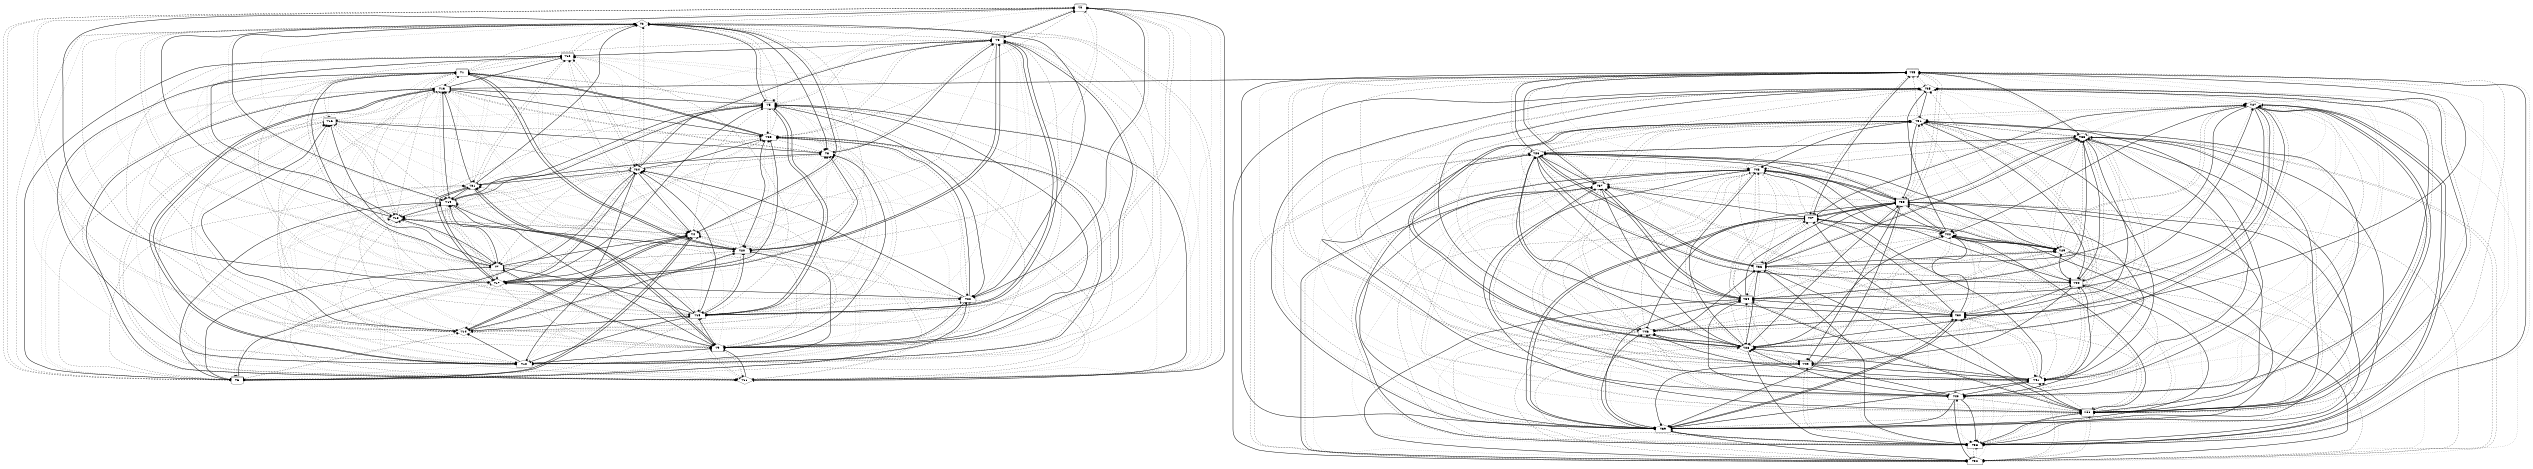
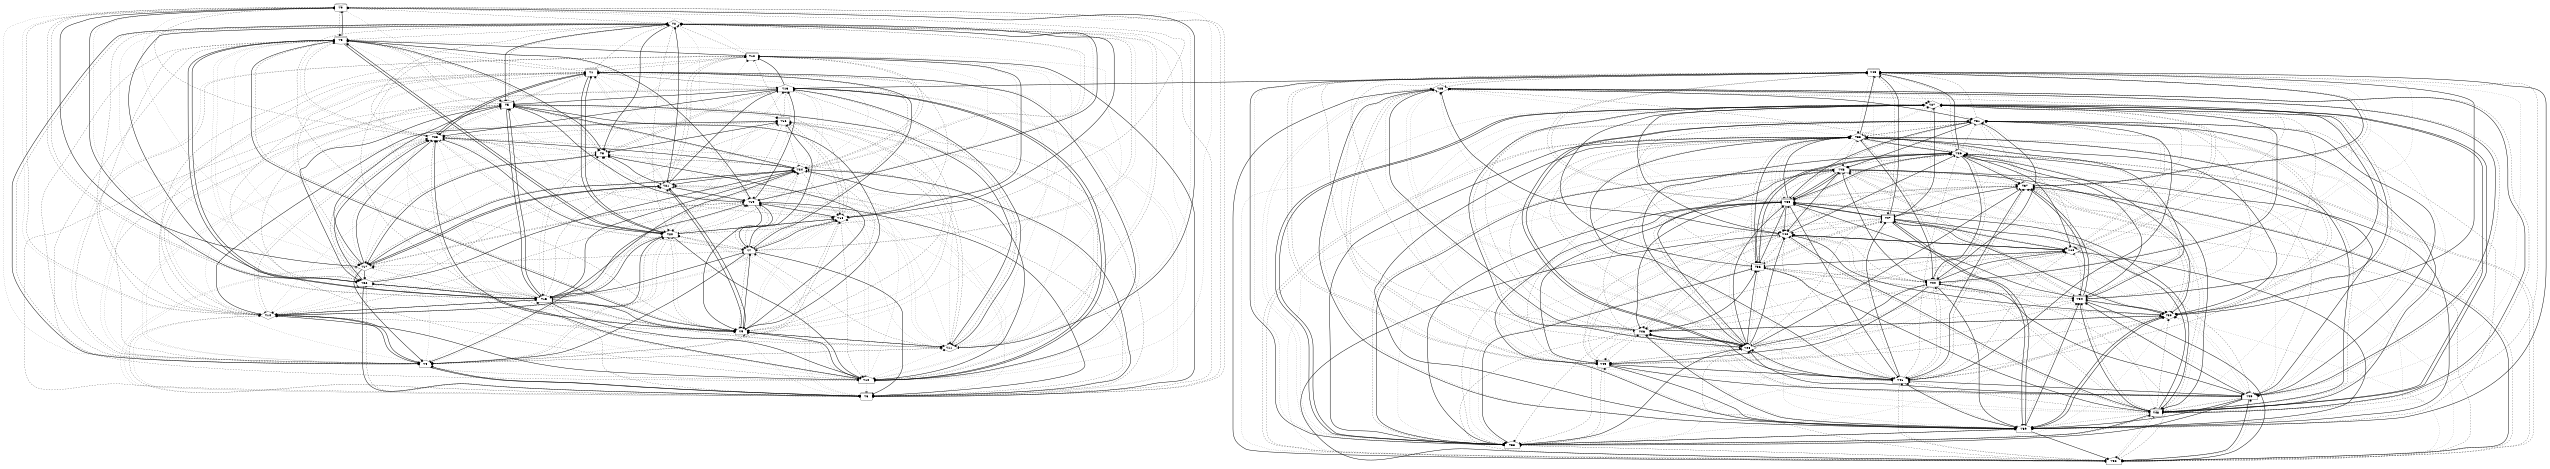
edge "v2" -> "v18": reversed
node "v30": shape cylinder -> diamond
